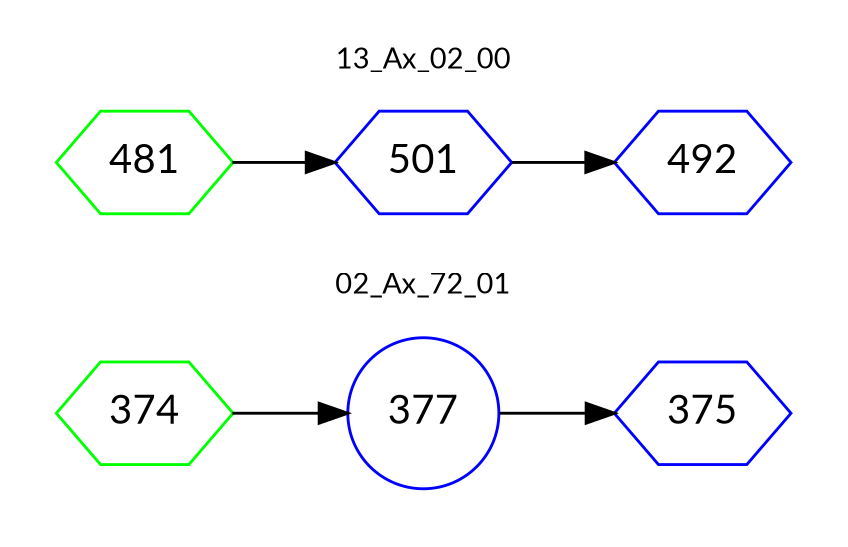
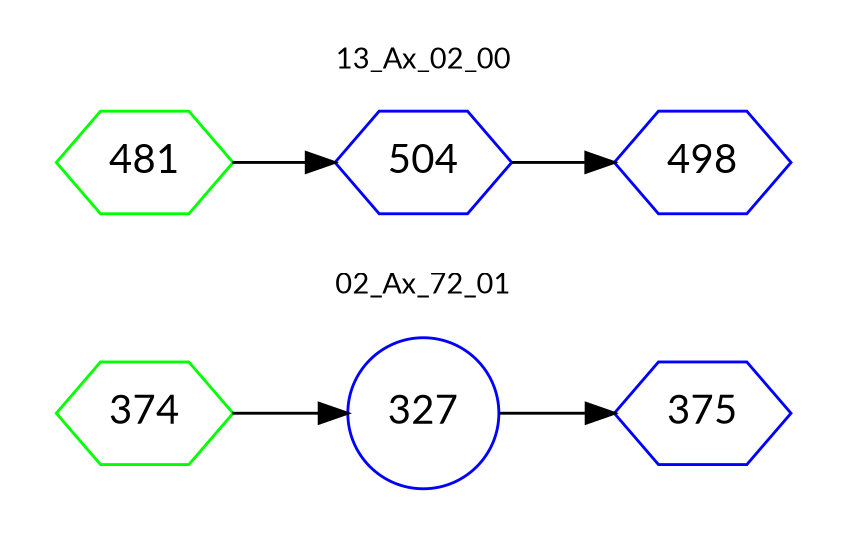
node "501": label "501" -> "504"
node "492": label "492" -> "498"
node "377": label "377" -> "327"
